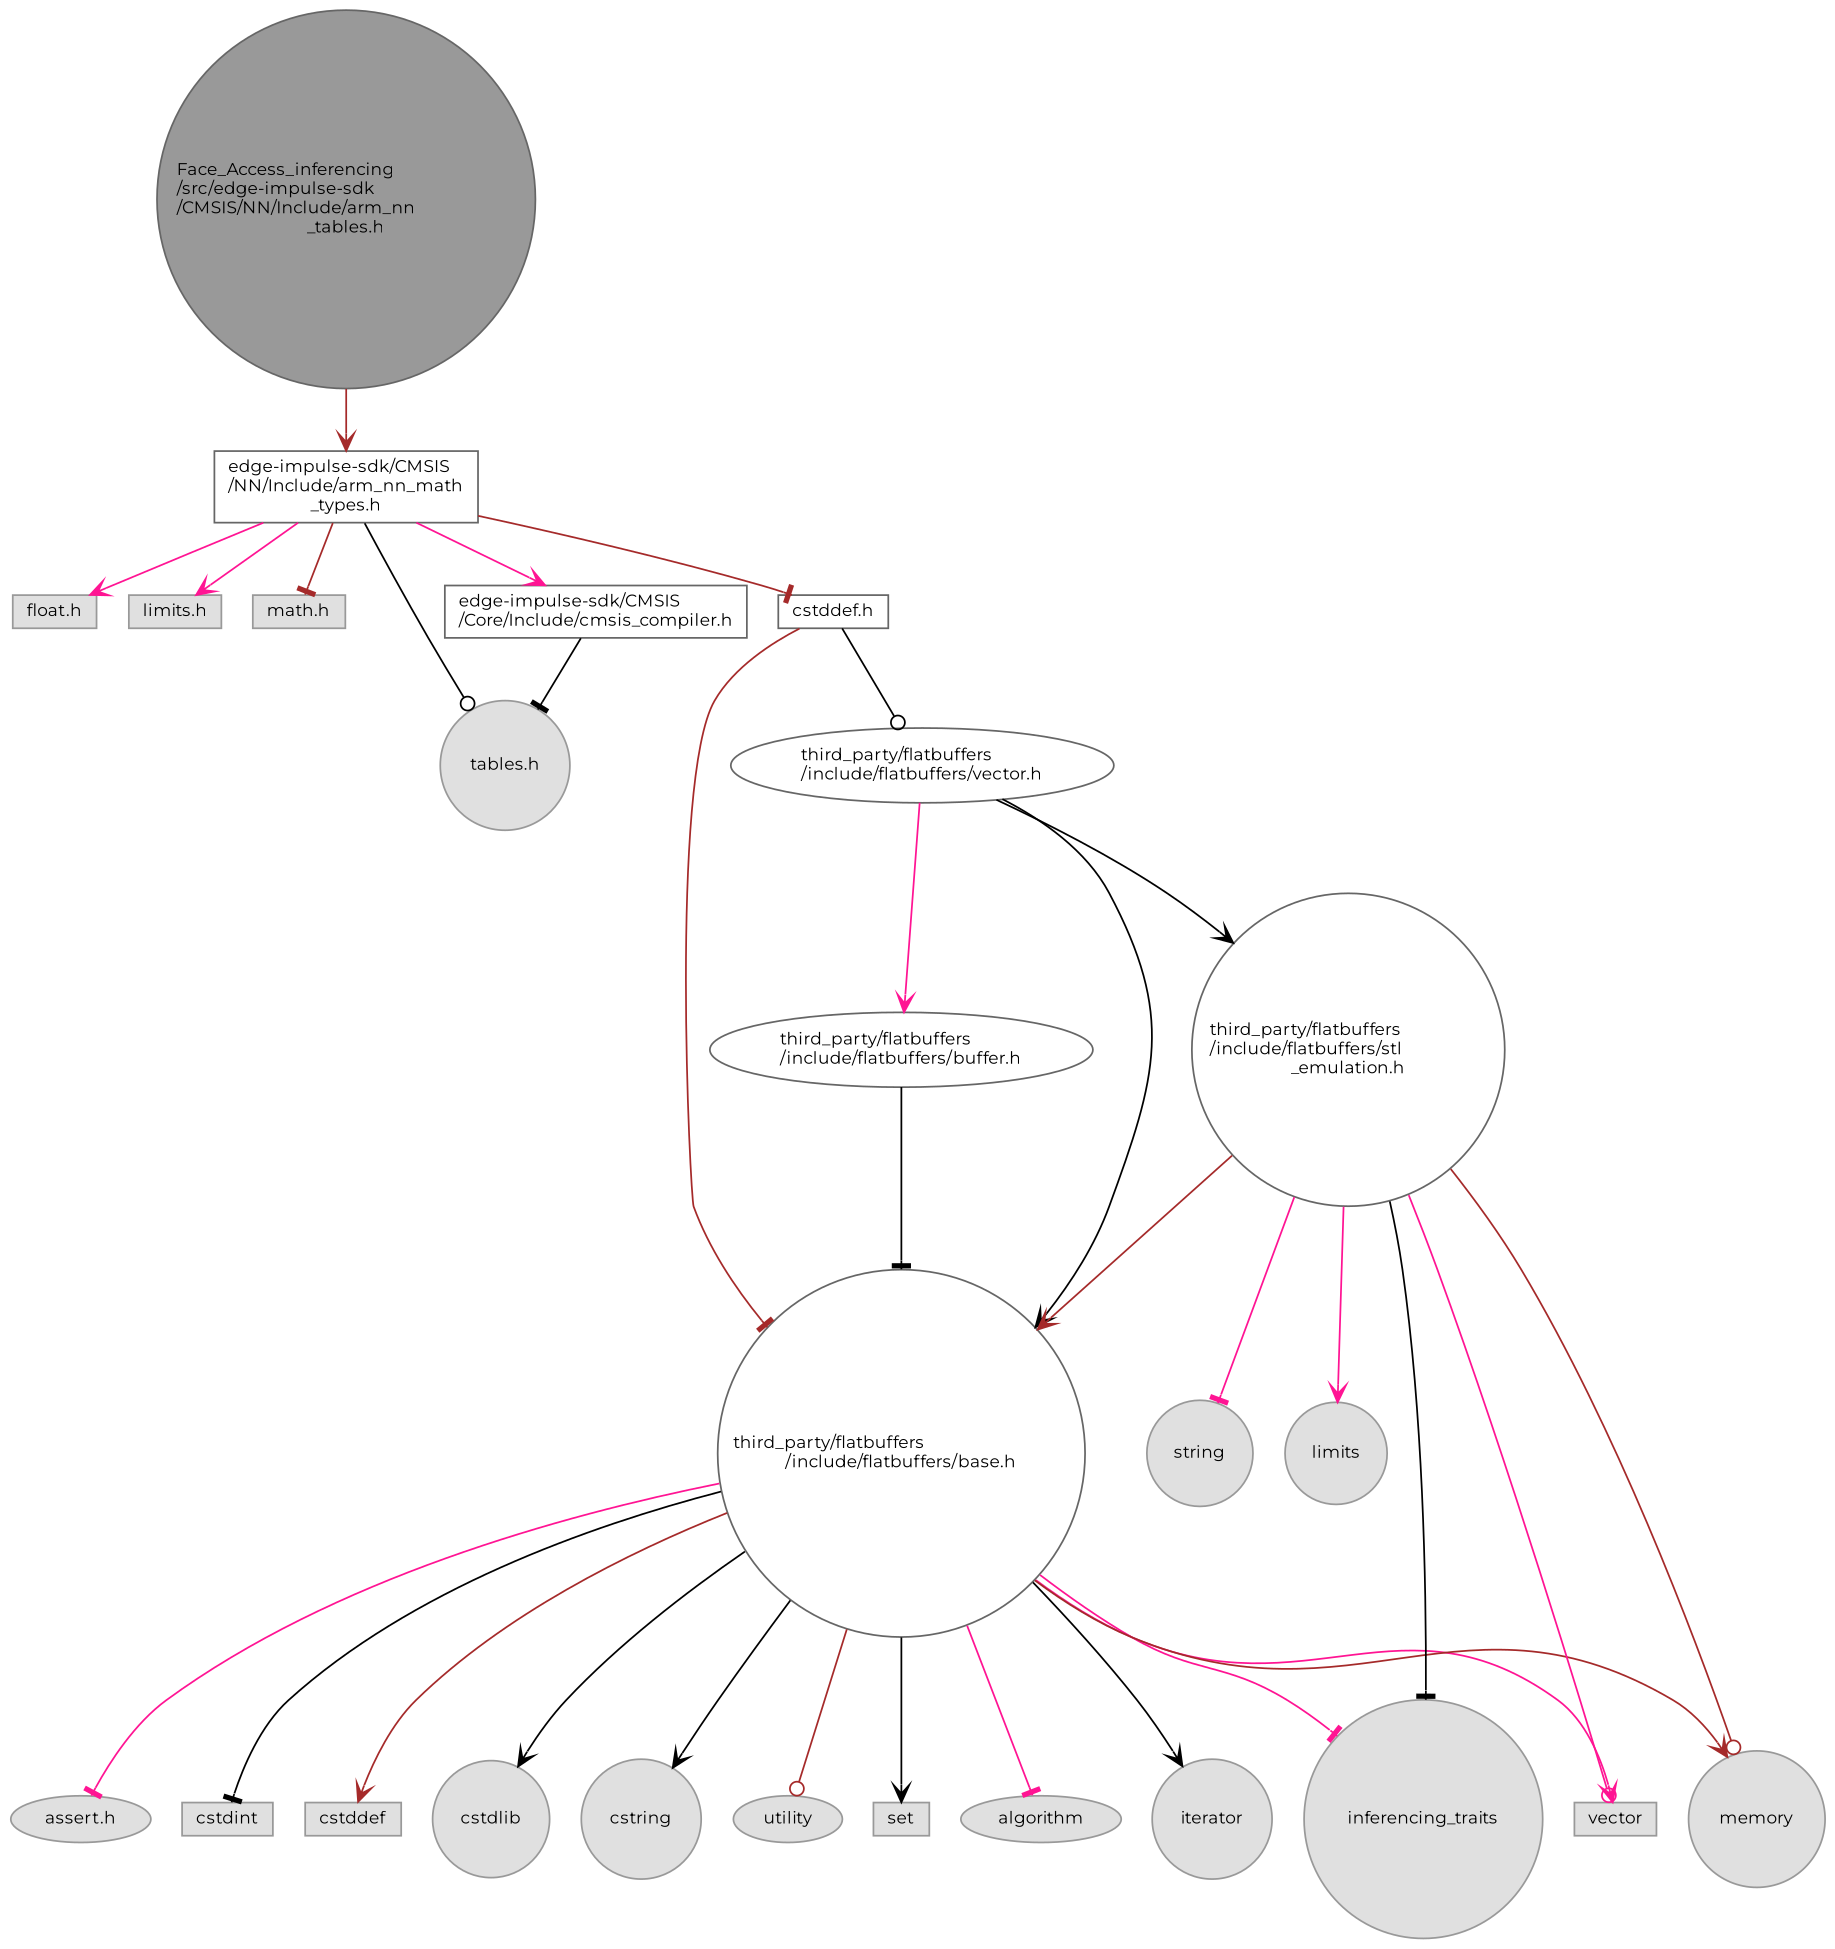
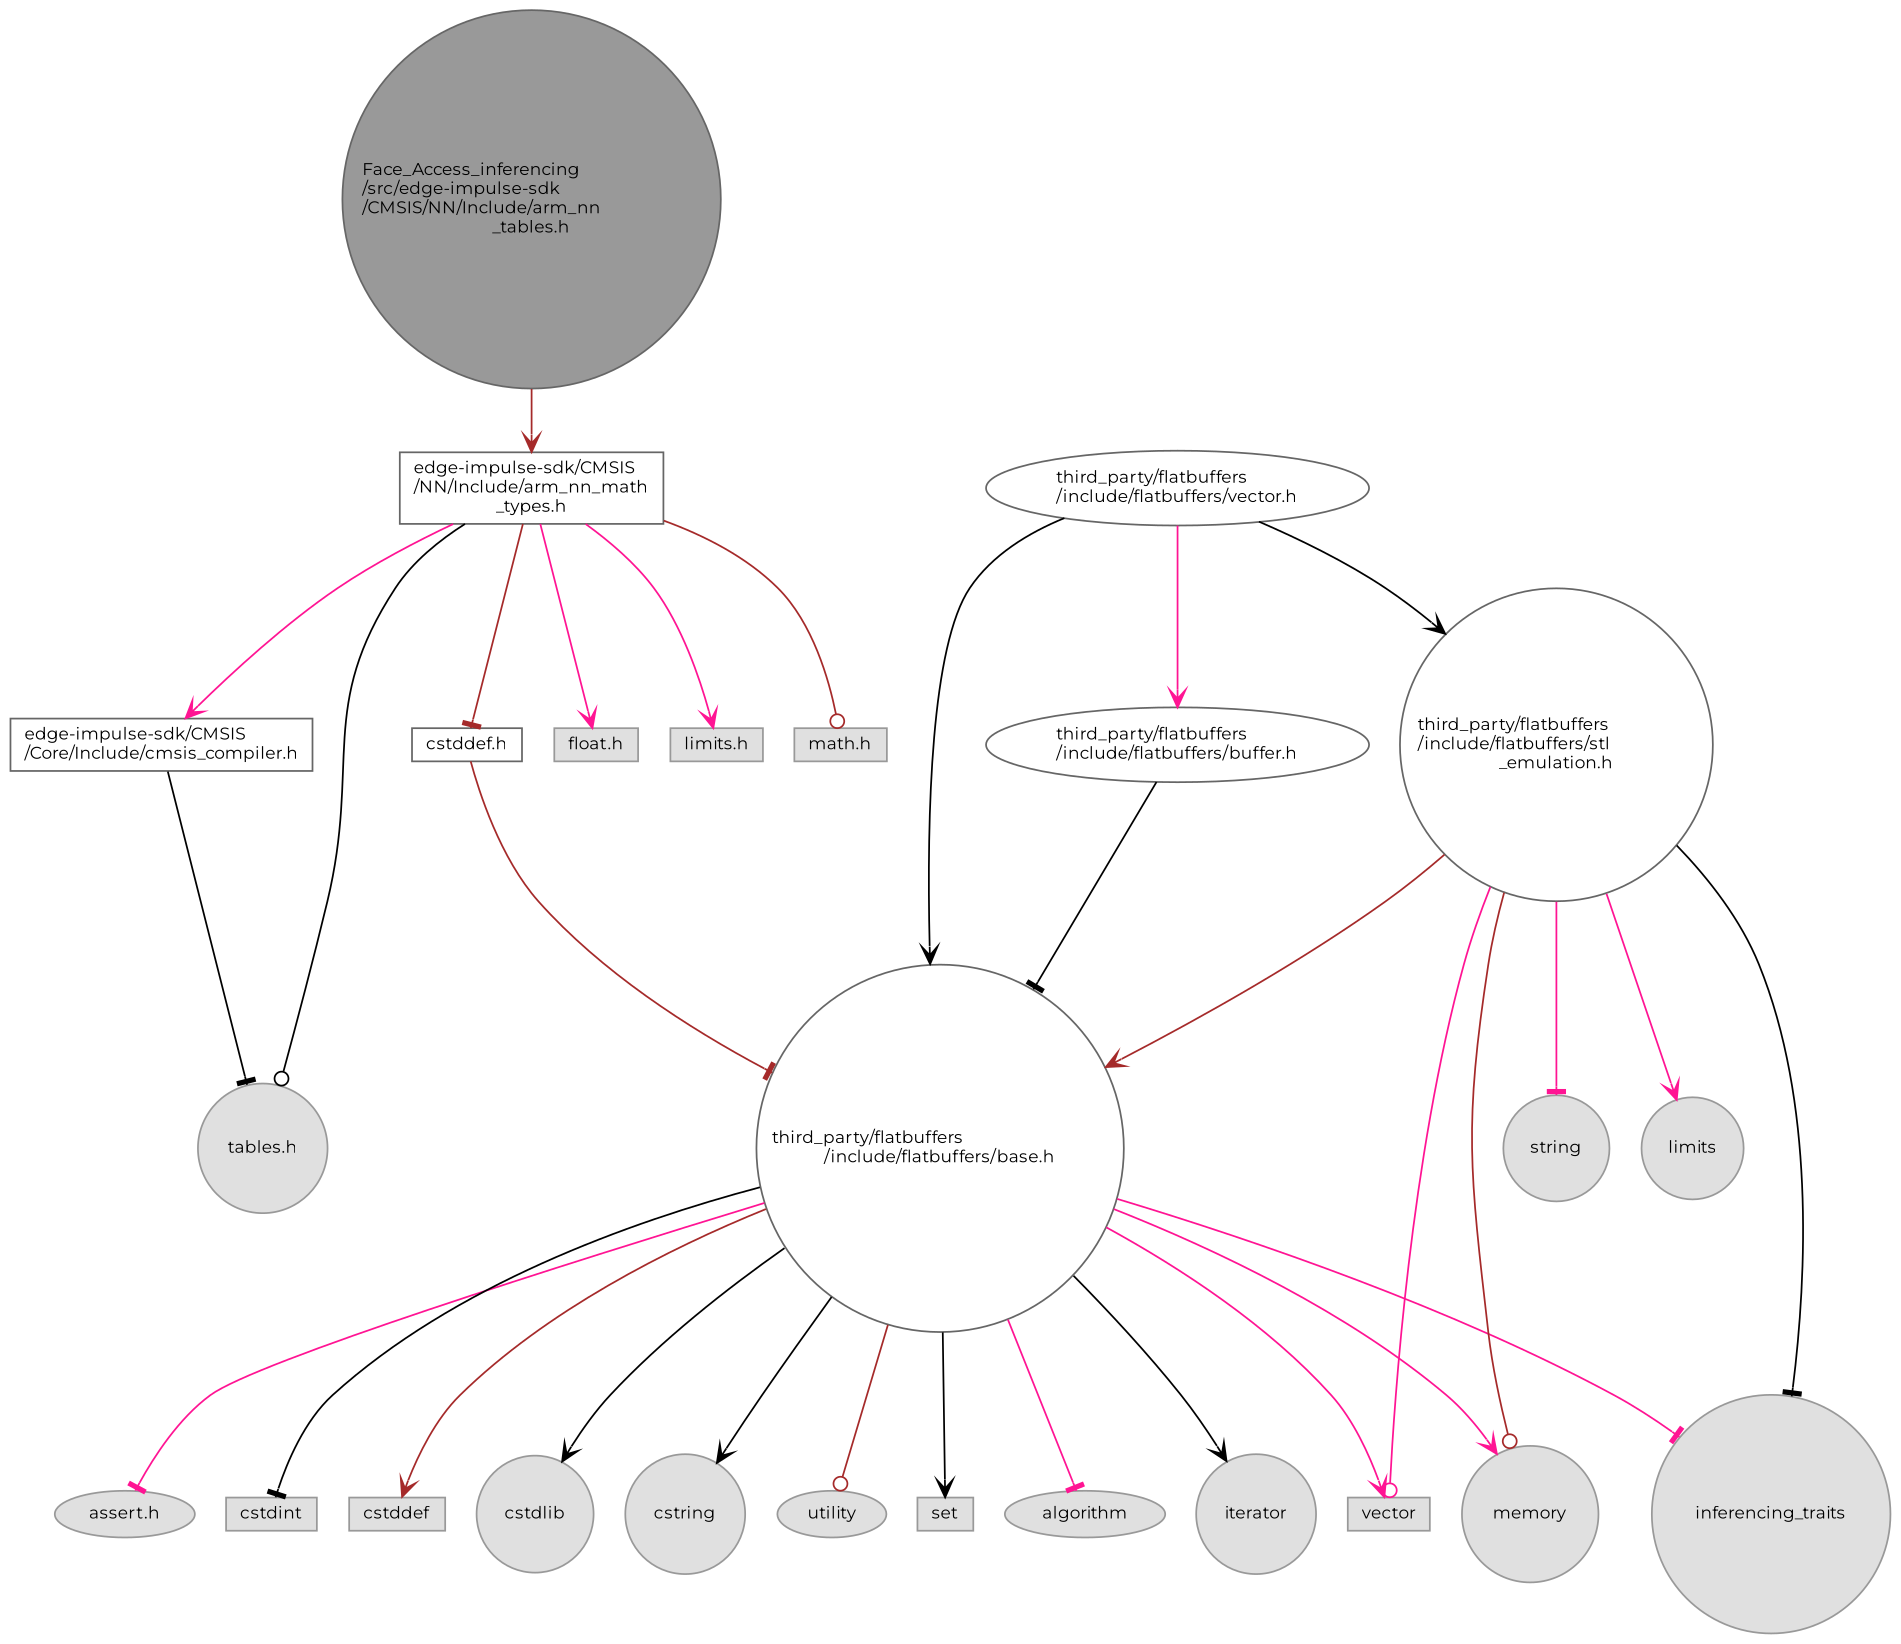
edge "edge-impulse-sdk/CMSIS /NN/Include/arm_nn_math _types.h" -> "math.h": arrowhead tee -> odot
edge "cstddef.h" -> "third_party/flatbuffers /include/flatbuffers/vector.h": removed
edge "third_party/flatbuffers /include/flatbuffers/base.h" -> "memory": color brown -> deeppink
